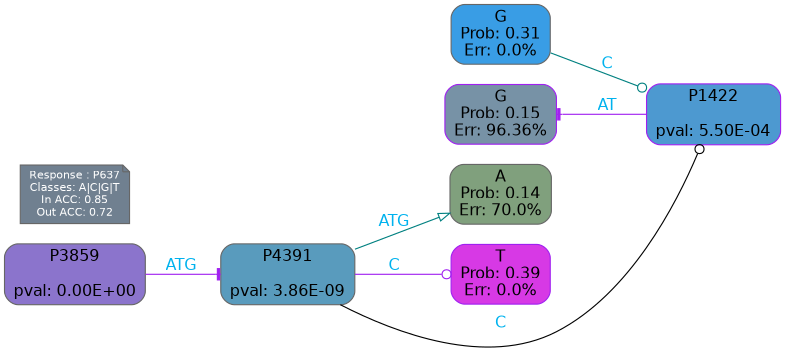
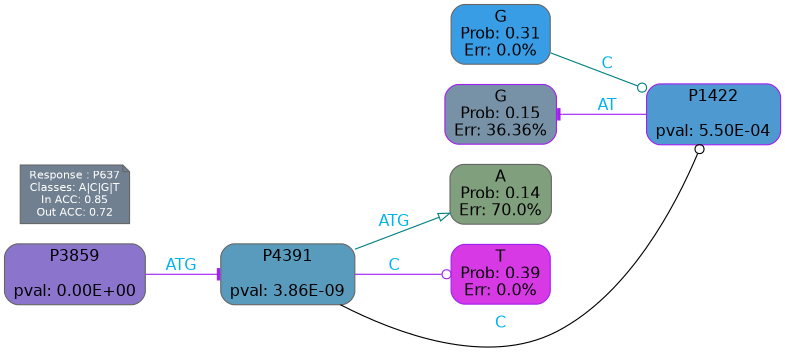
node "G Prob: 0.15 Err: 96.36%": label "G Prob: 0.15 Err: 96.36%" -> "G Prob: 0.15 Err: 36.36%"
